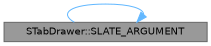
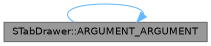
node "STabDrawer::SLATE_ARGUMENT": label "STabDrawer::SLATE_ARGUMENT" -> "STabDrawer::ARGUMENT_ARGUMENT"
